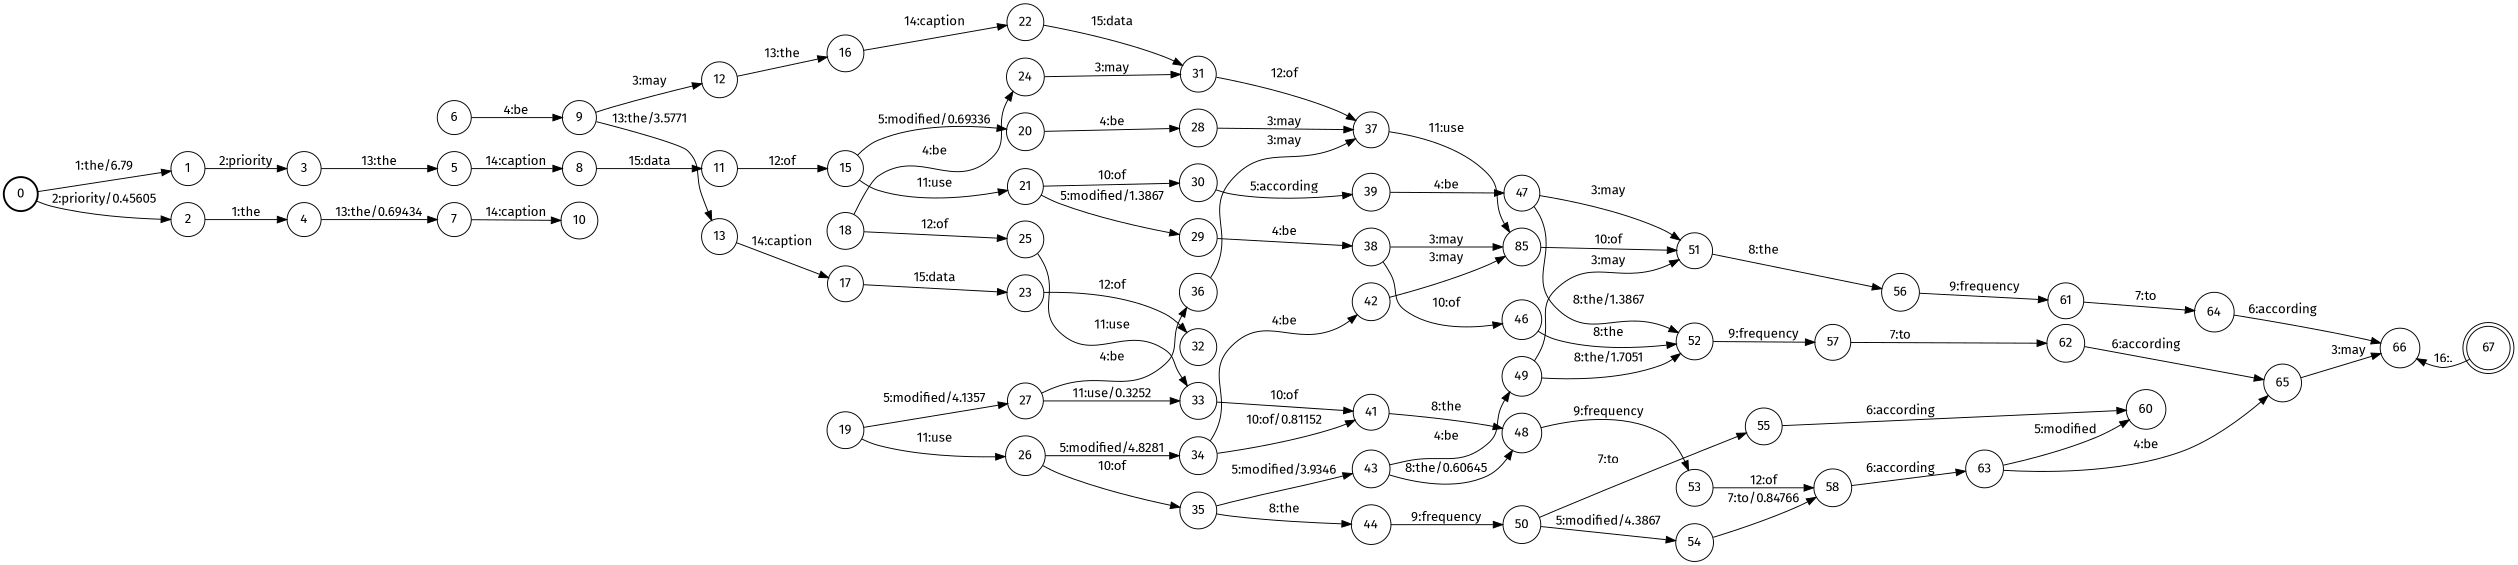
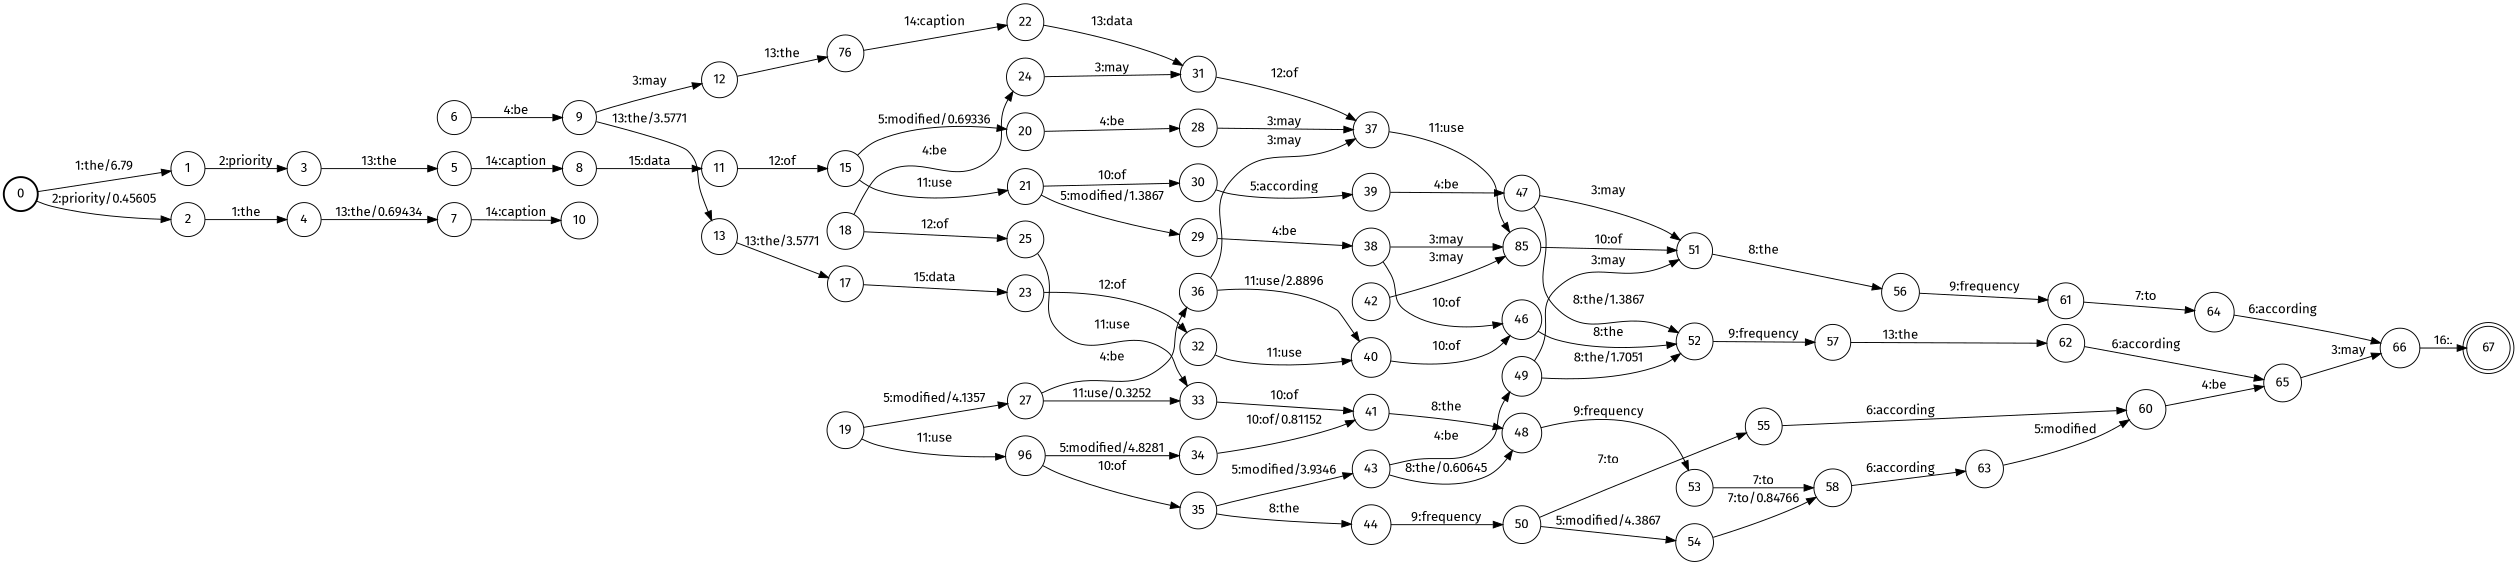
edge "22" -> "31": label "15:data" -> "13:data"
node "16": label "16" -> "76"
edge "13" -> "17": label "14:caption" -> "13:the/3.5771"
edge "57" -> "62": label "7:to" -> "13:the"
edge "34" -> "42": removed, label "4:be"
node "40": added
edge "67" -> "66": reversed
node "26": label "26" -> "96"
edge "63" -> "65": now "60" -> "65"
edge "53" -> "58": label "12:of" -> "7:to"
